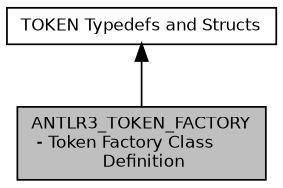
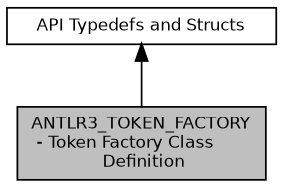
node "TOKEN Typedefs and Structs": label "TOKEN Typedefs and Structs" -> "API Typedefs and Structs"
